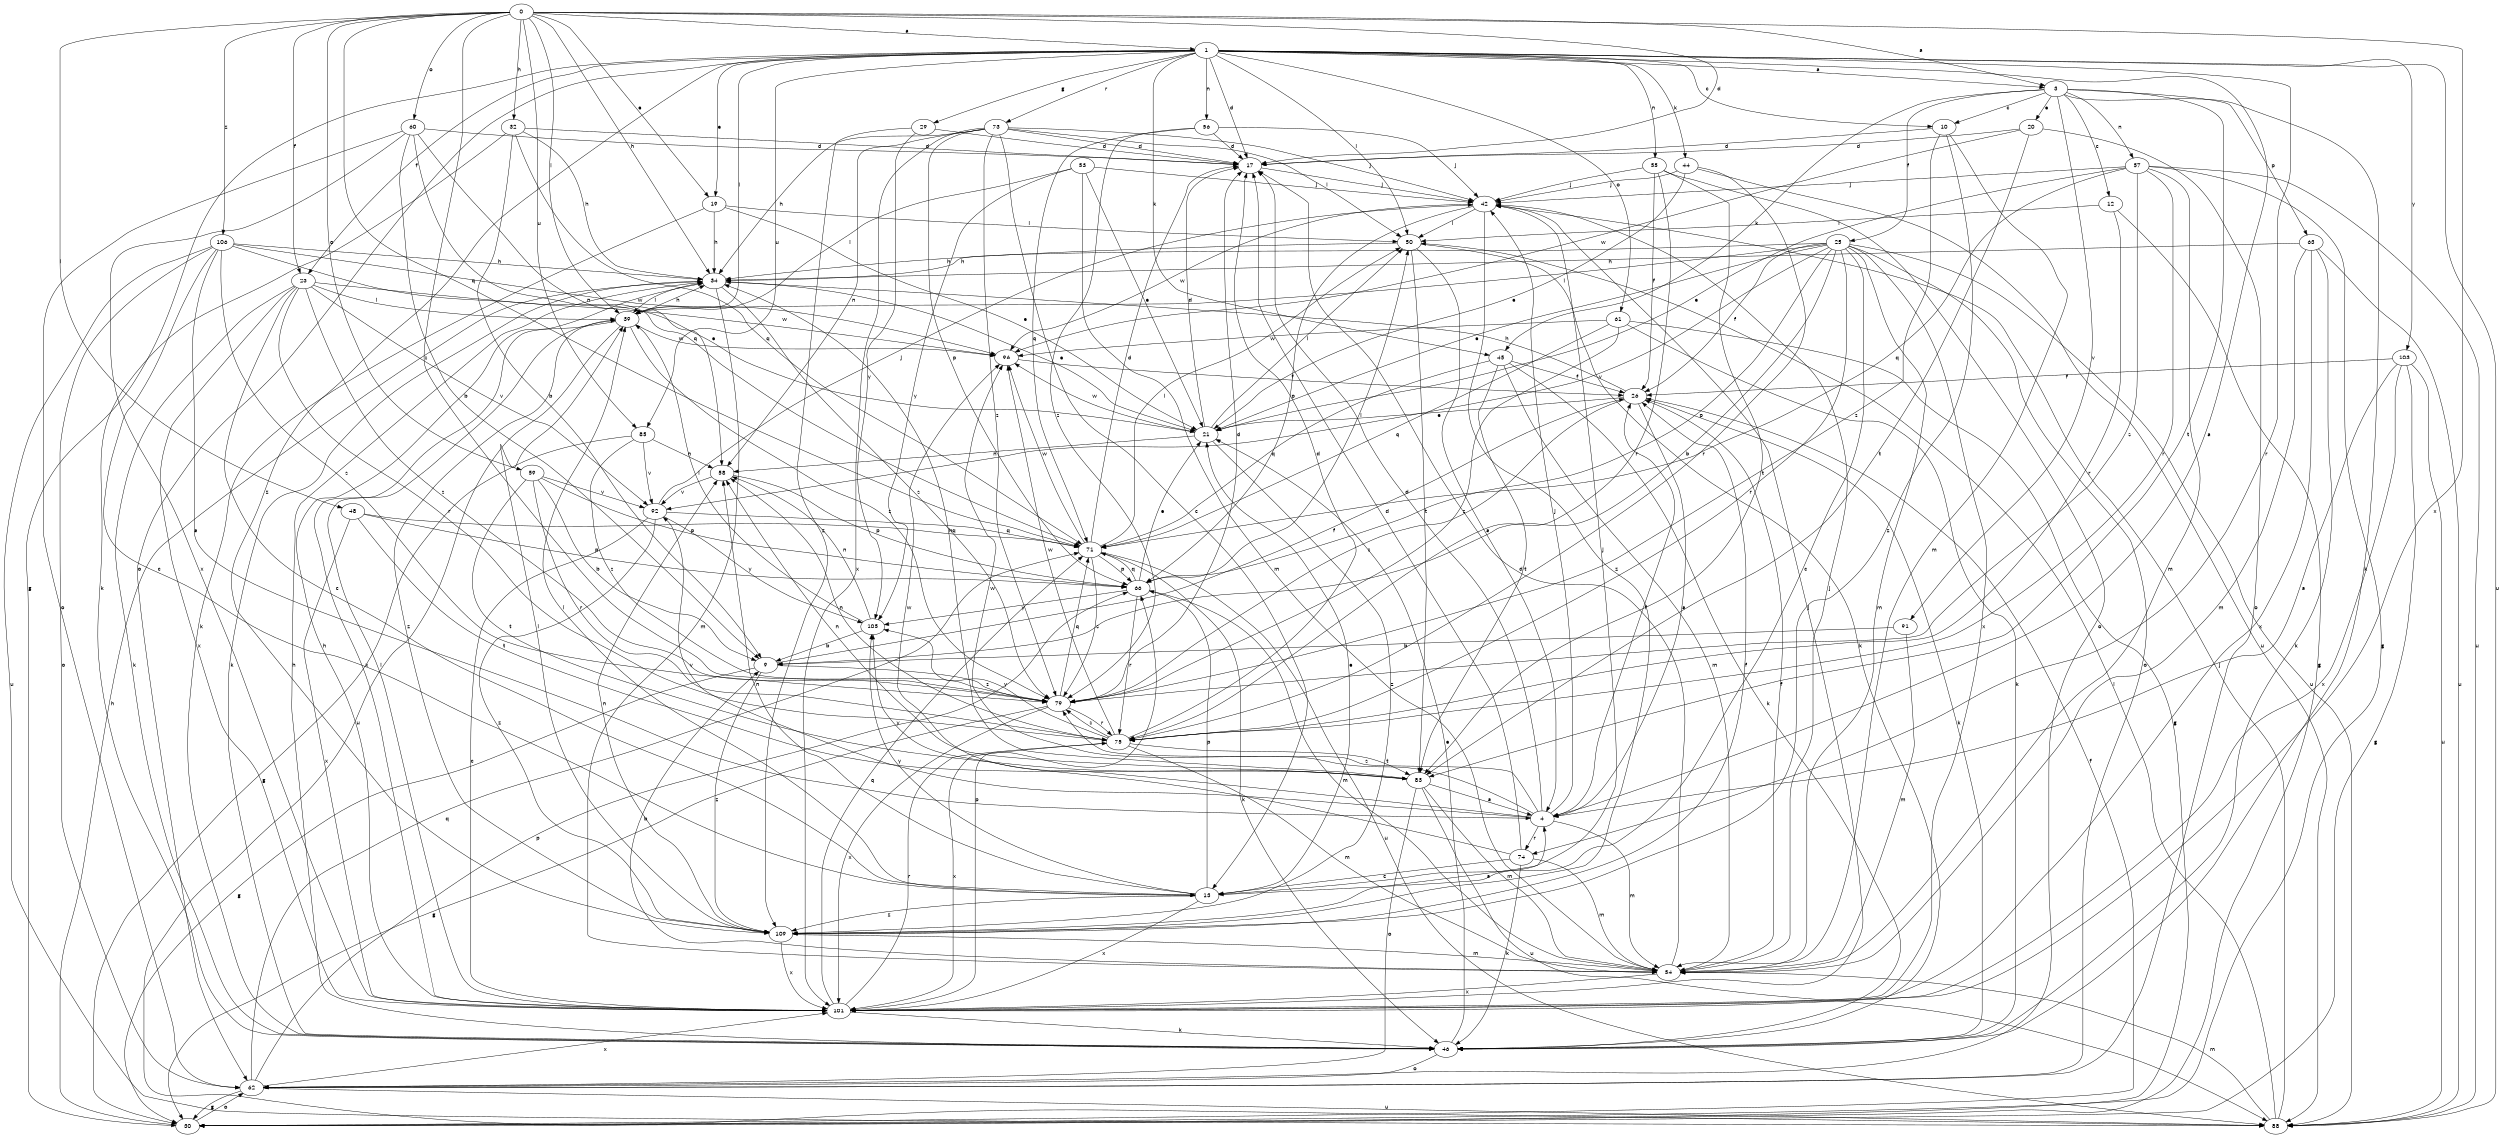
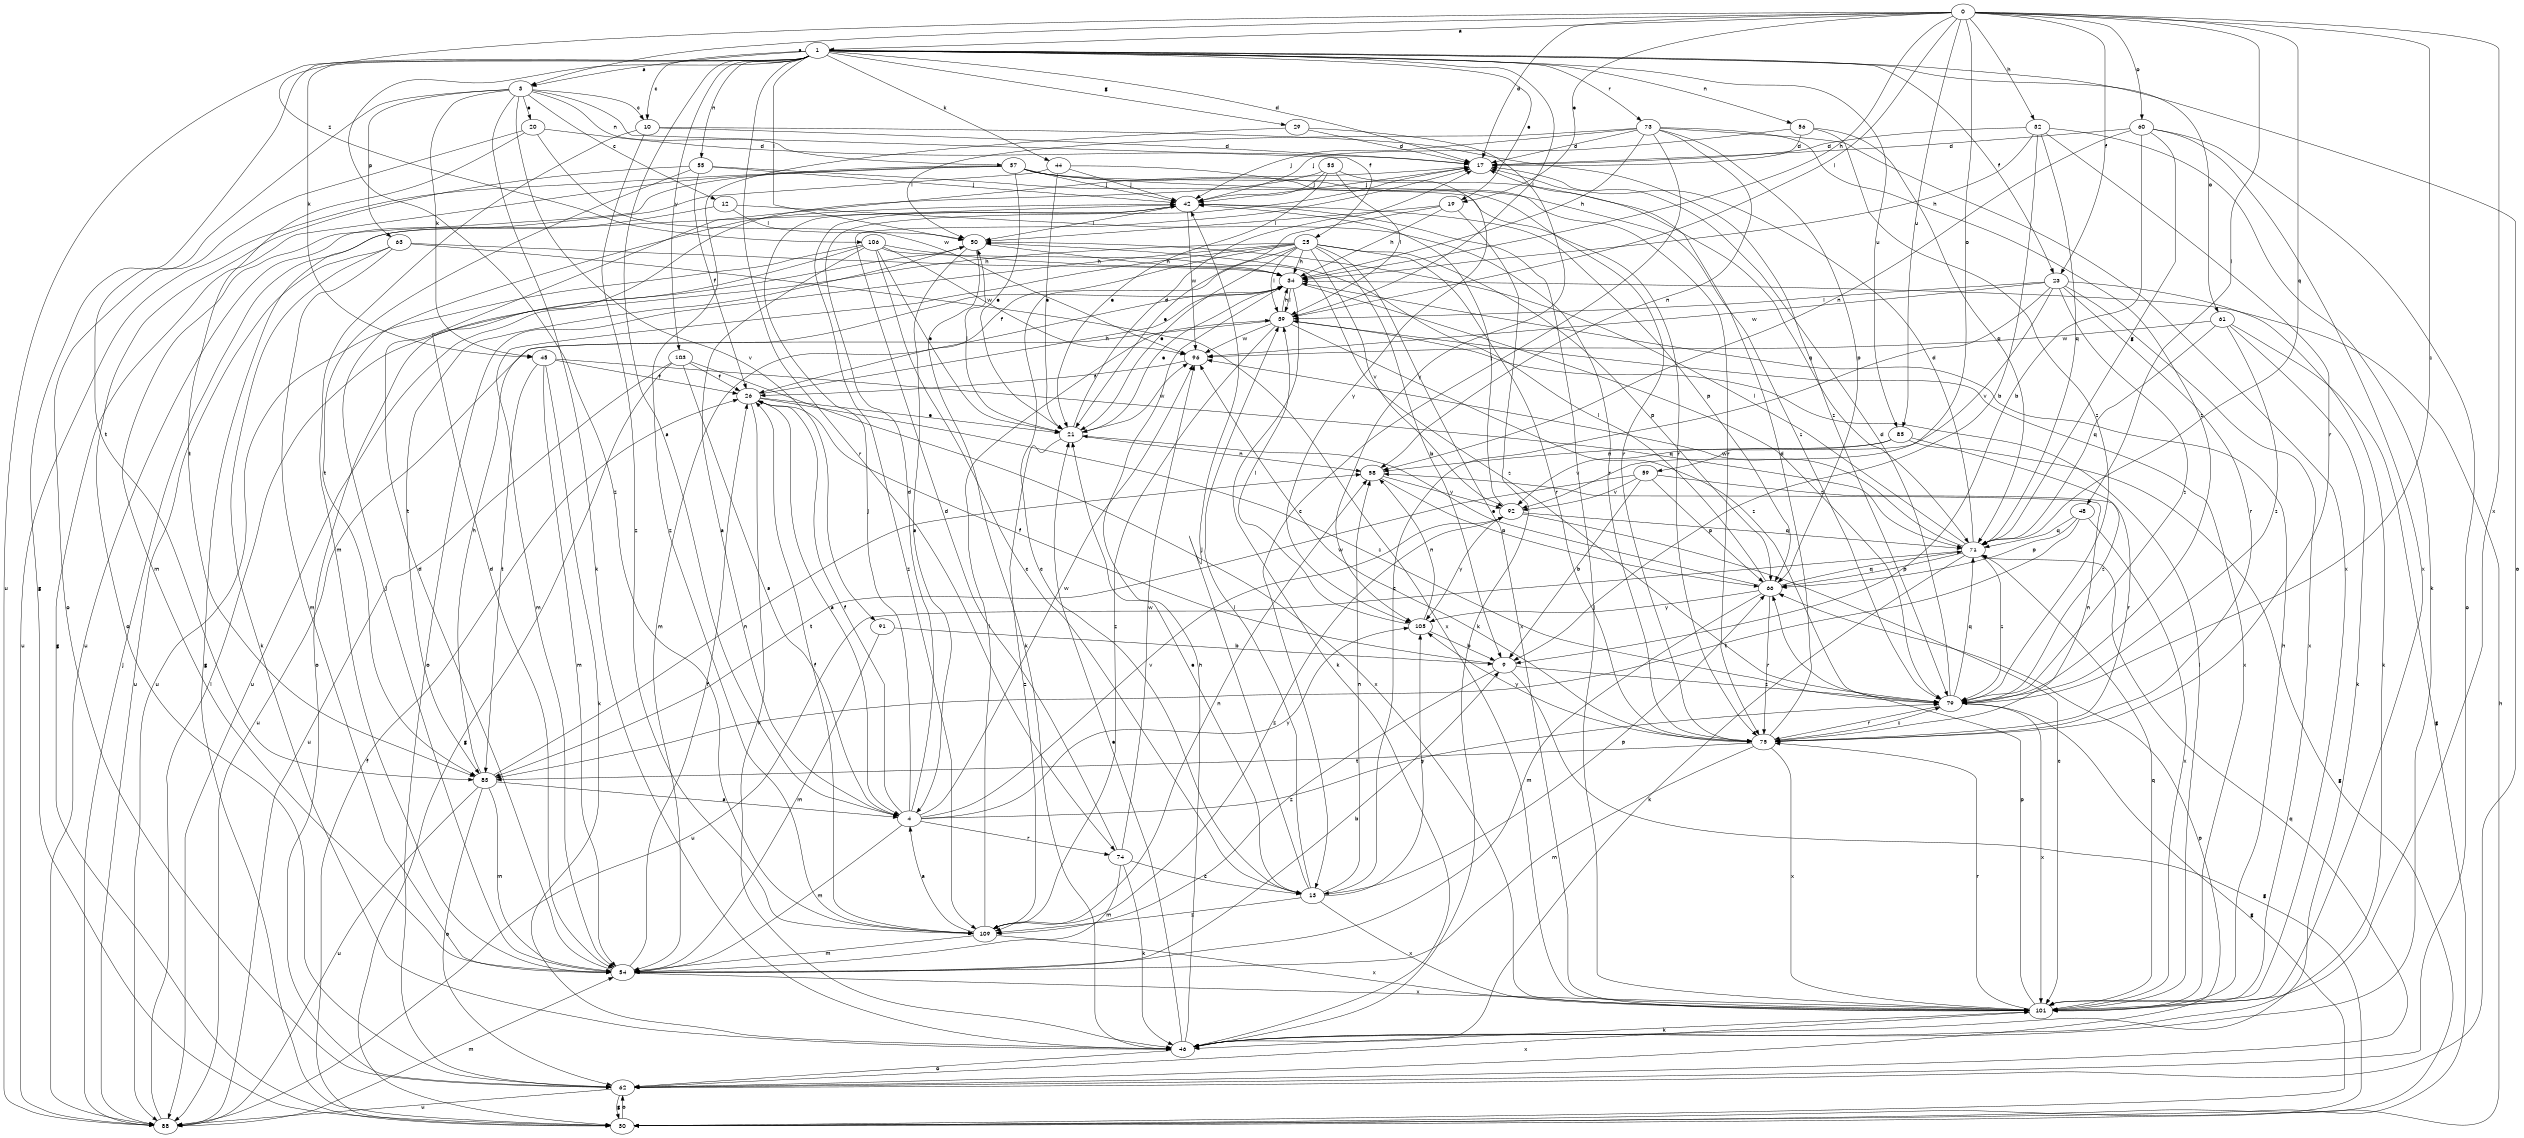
edge "60" -> "71": label "q" -> "g"
edge "32" -> "75": added, label "r"
edge "53" -> "54": label "m" -> "d"
